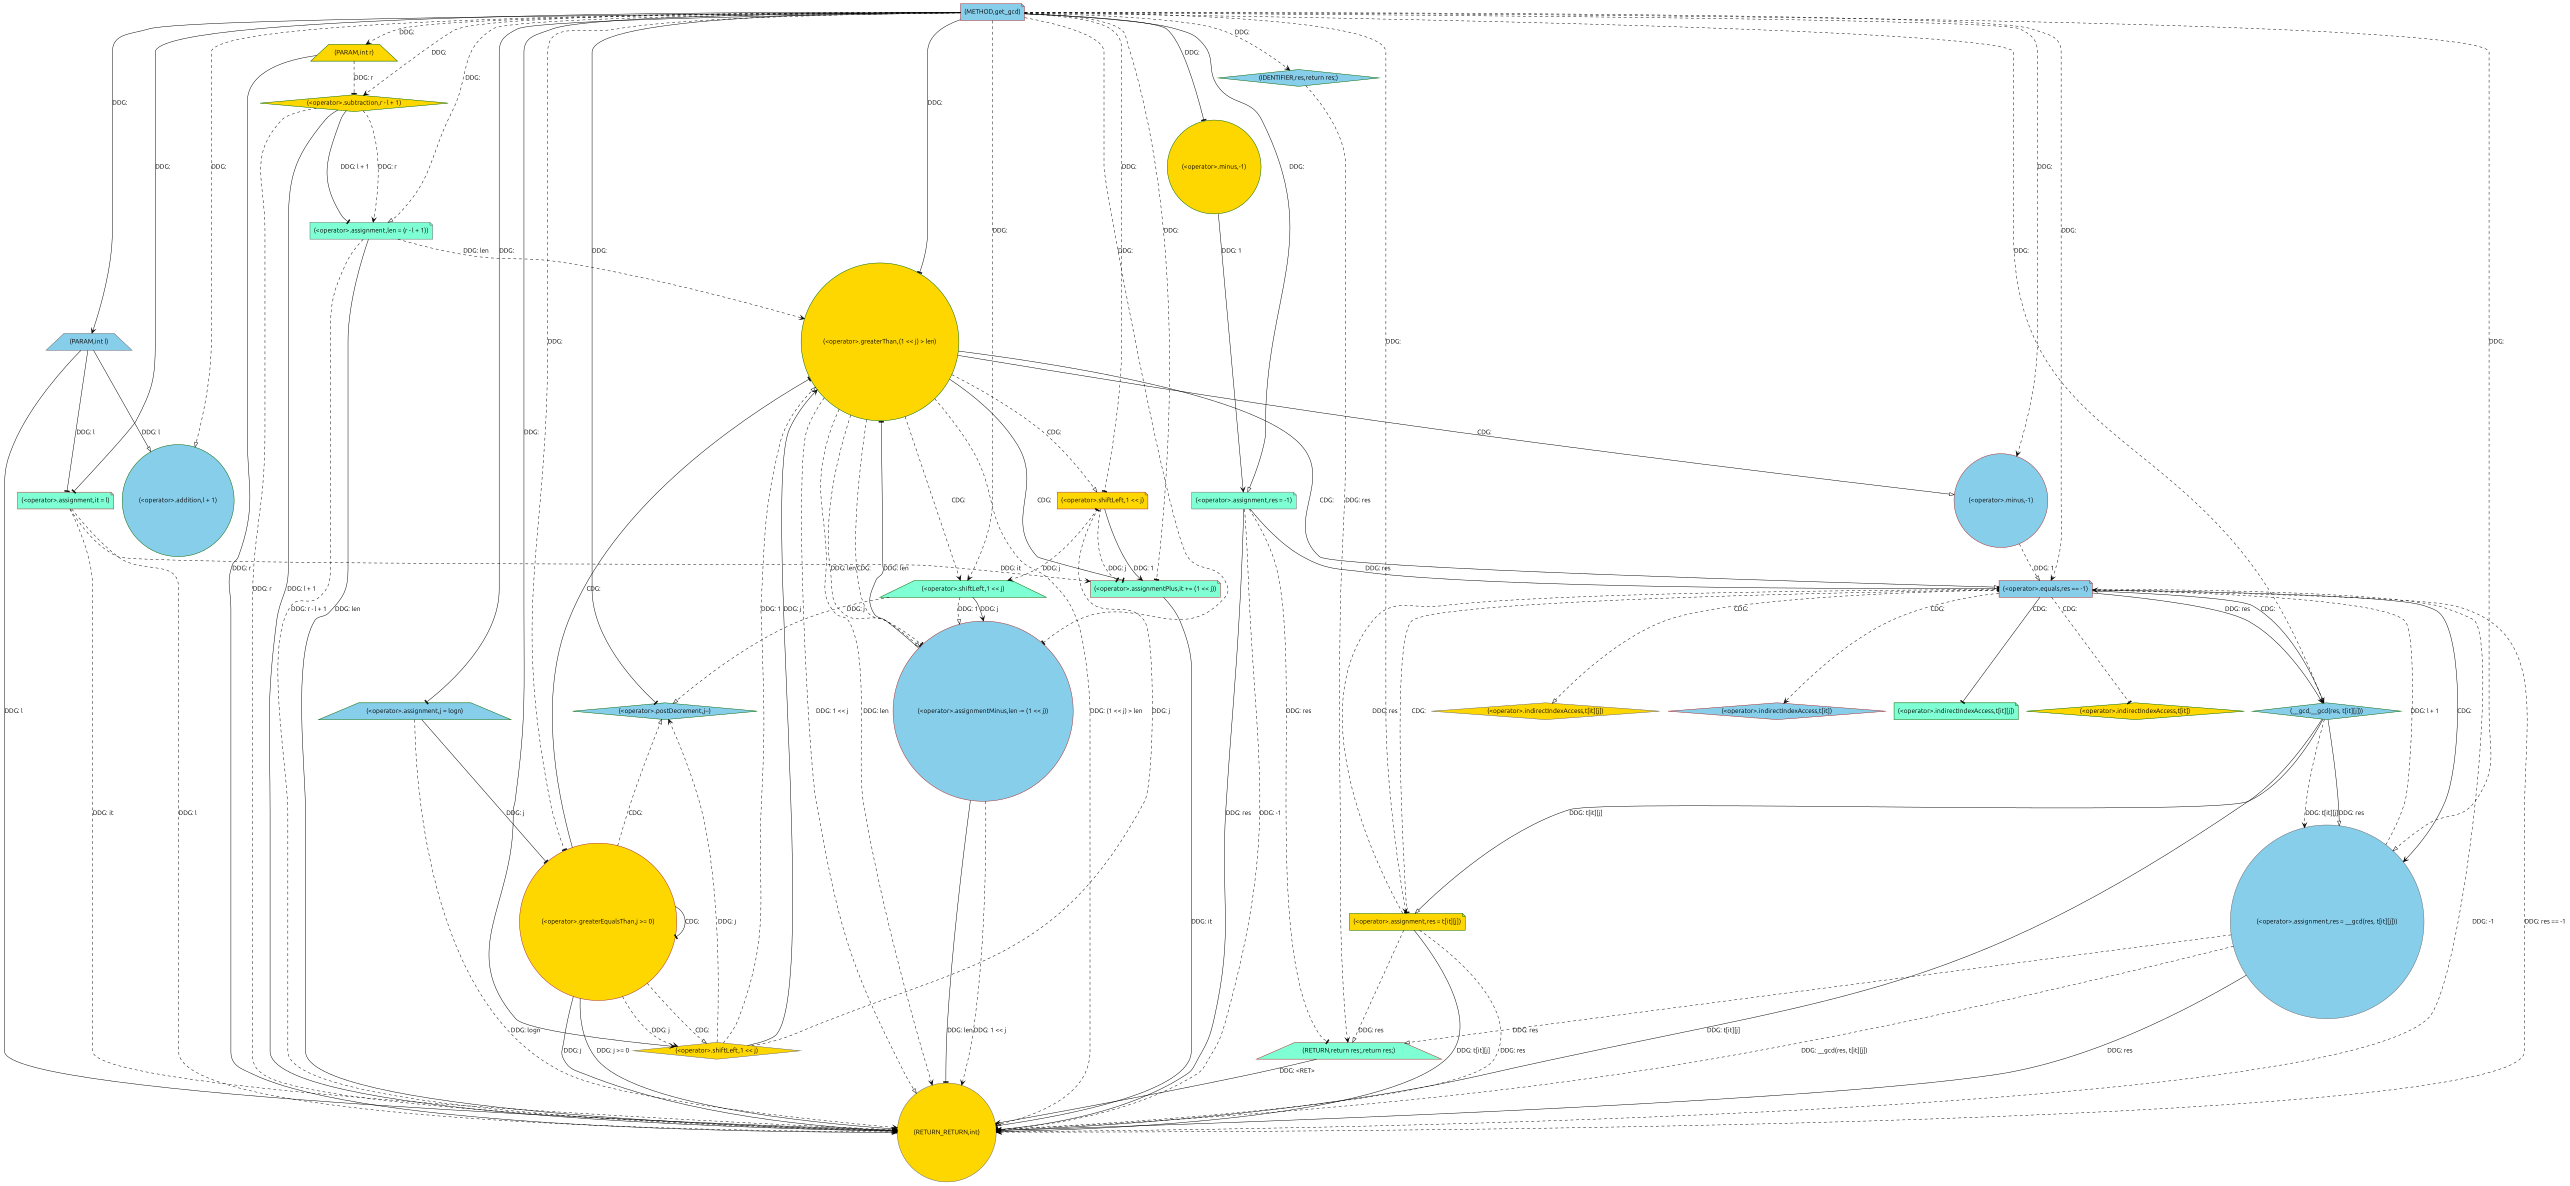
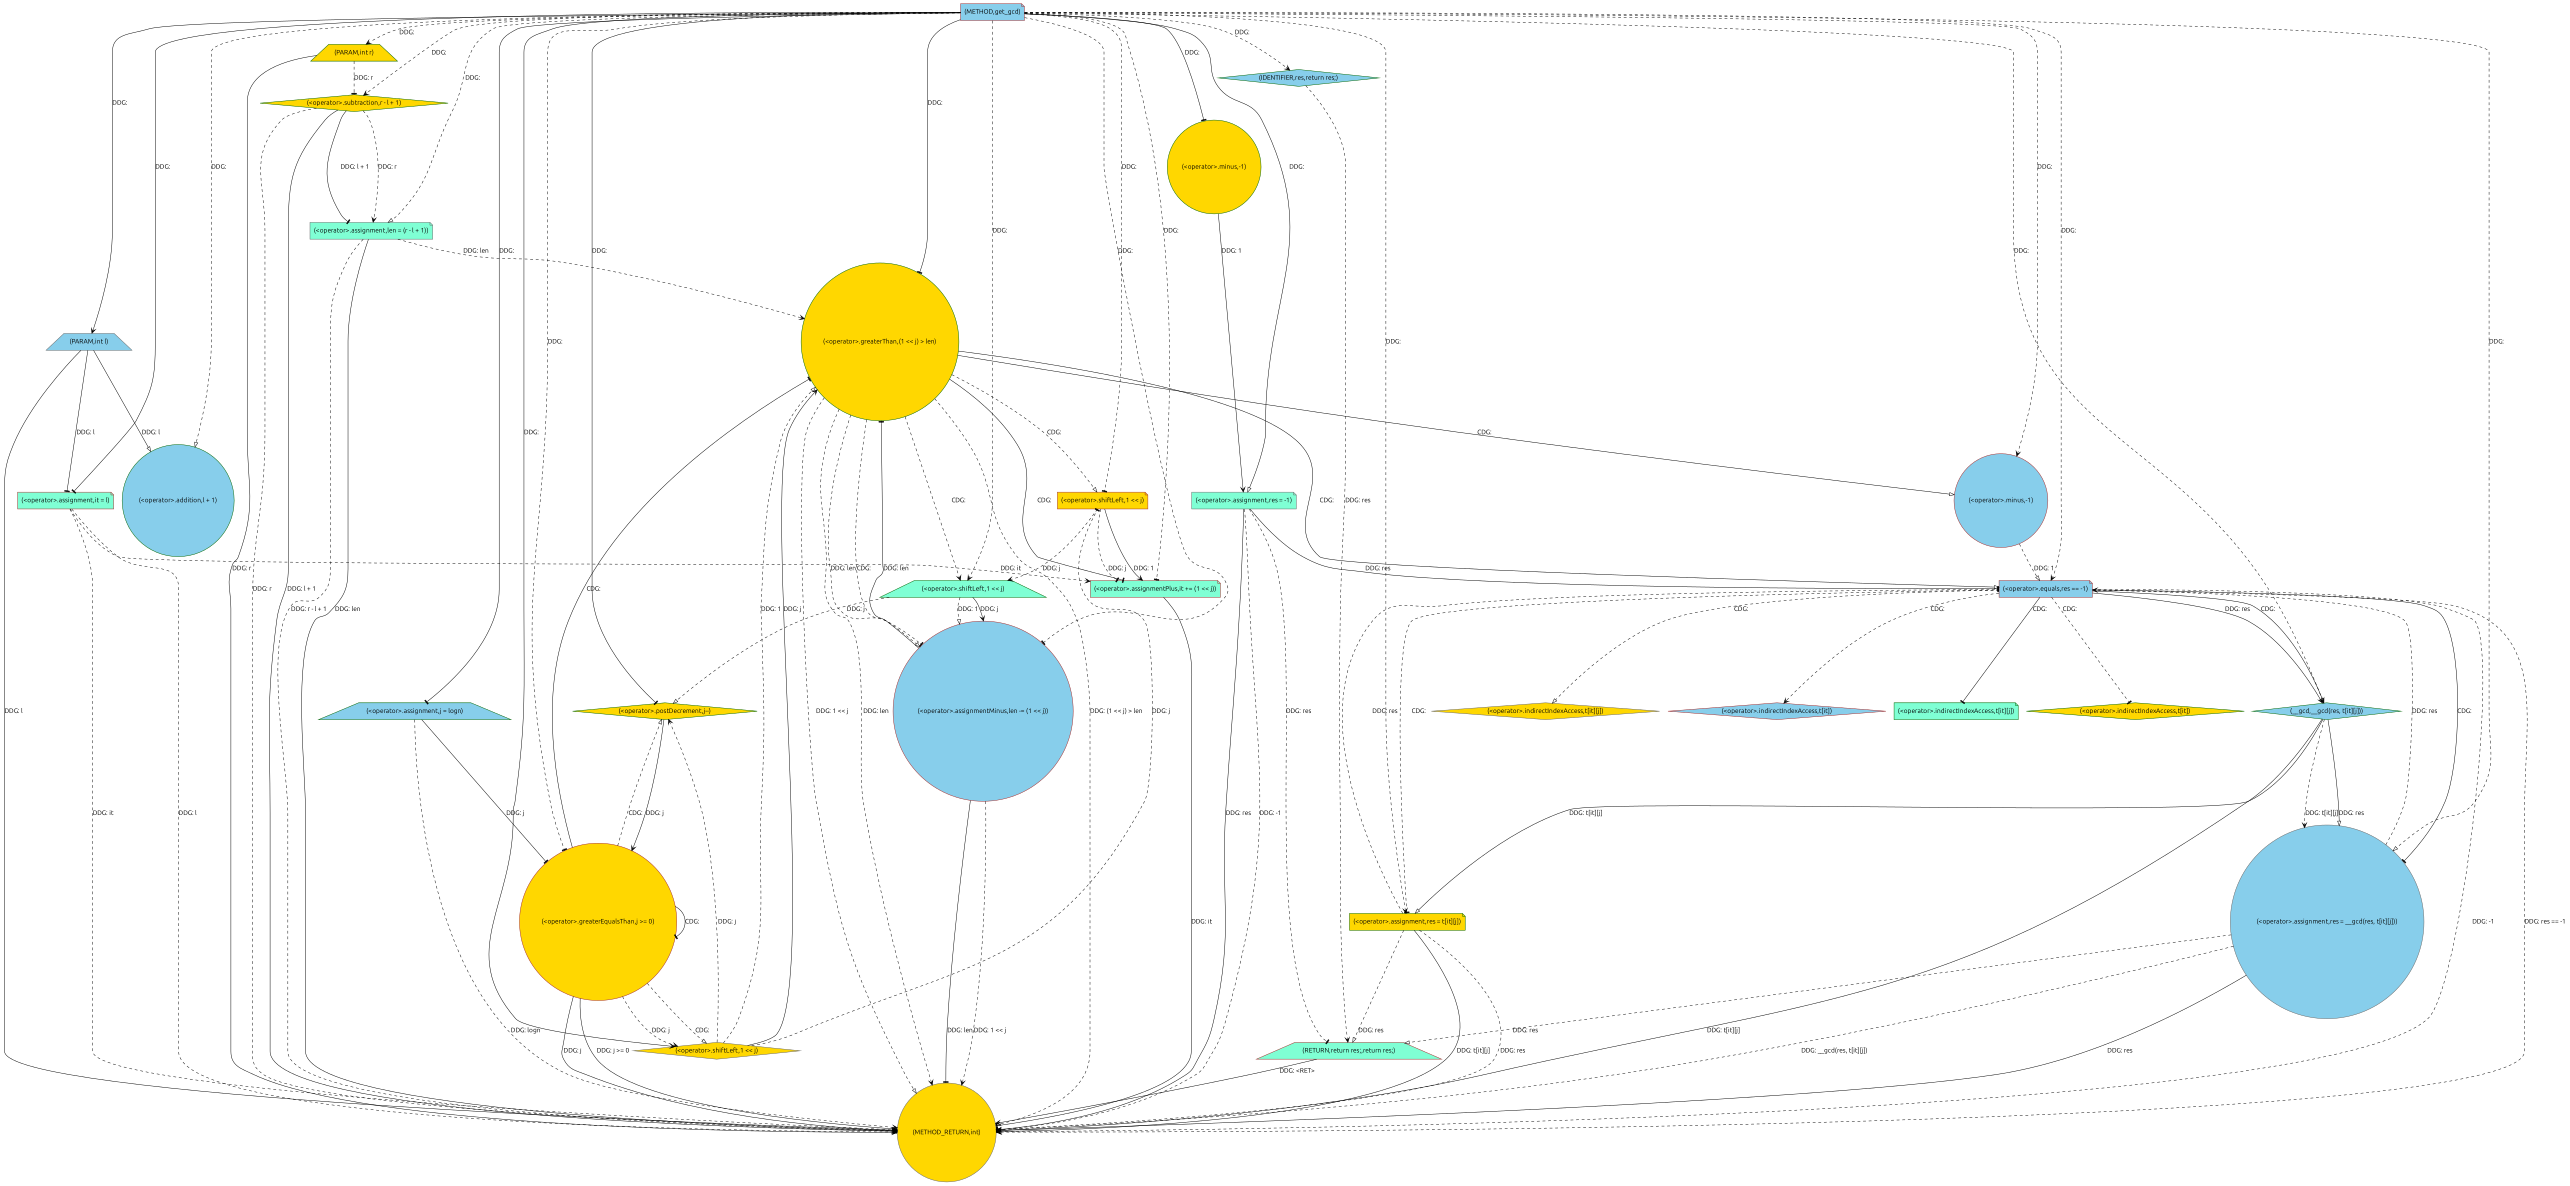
edge "(<operator>.equals,res == -1)" -> "(<operator>.assignment,res = __gcd(res, t[it][j]))": arrowhead vee -> tee
node "(<operator>.postDecrement,j--)": fillcolor skyblue -> gold
edge "(<operator>.assignment,res = __gcd(res, t[it][j]))" -> "(<operator>.equals,res == -1)": label "DDG: l + 1" -> "DDG: res"
edge "(<operator>.postDecrement,j--)" -> "(<operator>.greaterEqualsThan,j >= 0)": added, label "DDG: j"
node "(RETURN_RETURN,int)": label "(RETURN_RETURN,int)" -> "(METHOD_RETURN,int)"
